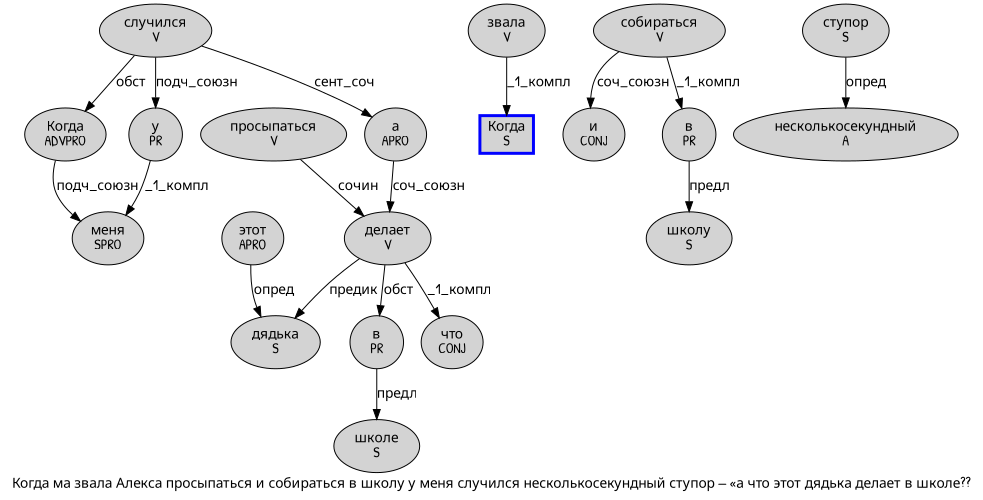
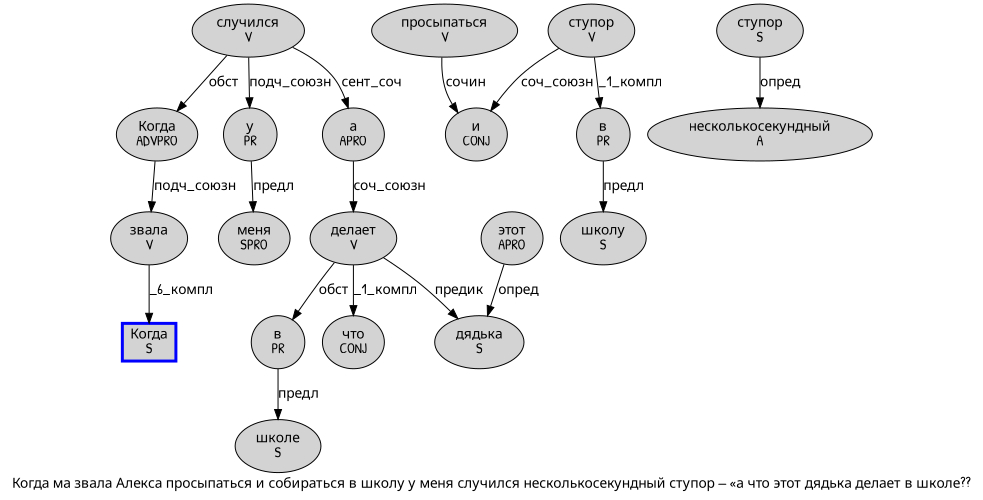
node "собираться V": label "собираться V" -> "ступор V"
edge "звала V" -> "Когда S": label "_1_компл" -> "_6_компл"
edge "просыпаться V" -> "делает V": now "просыпаться V" -> "и CONJ"
edge "у PR" -> "меня SPRO": label "_1_компл" -> "предл"
edge "Когда ADVPRO" -> "меня SPRO": now "Когда ADVPRO" -> "звала V"
